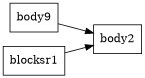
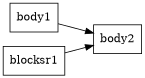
node "body9": label "body9" -> "body1"
